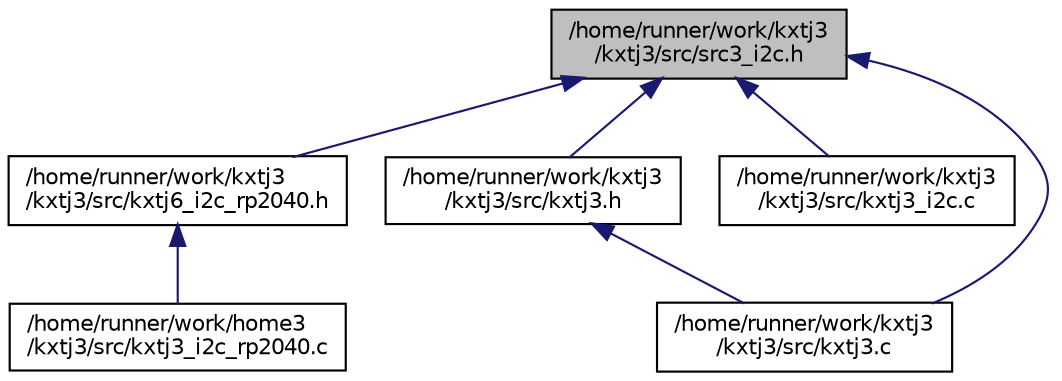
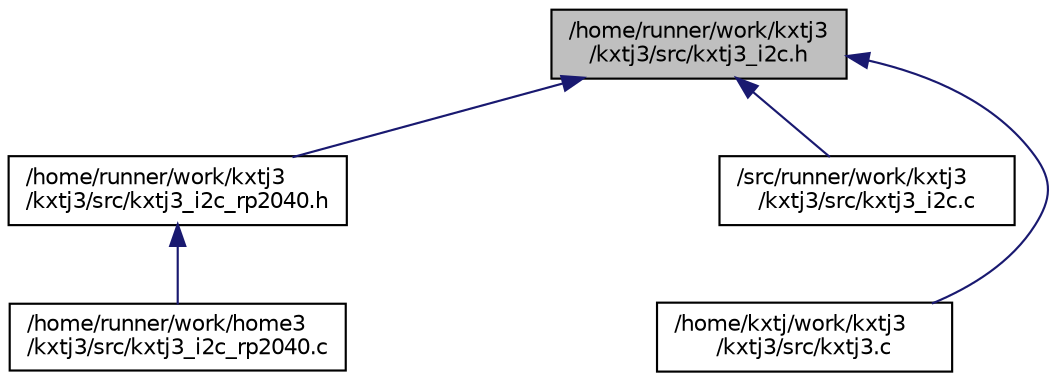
node "/home/runner/work/kxtj3 /kxtj3/src/src3_i2c.h": label "/home/runner/work/kxtj3 /kxtj3/src/src3_i2c.h" -> "/home/runner/work/kxtj3 /kxtj3/src/kxtj3_i2c.h"
node "/home/runner/work/kxtj3 /kxtj3/src/kxtj6_i2c_rp2040.h": label "/home/runner/work/kxtj3 /kxtj3/src/kxtj6_i2c_rp2040.h" -> "/home/runner/work/kxtj3 /kxtj3/src/kxtj3_i2c_rp2040.h"
node "/home/runner/work/kxtj3 /kxtj3/src/kxtj3.h": removed
node "/home/runner/work/kxtj3 /kxtj3/src/kxtj3_i2c.c": label "/home/runner/work/kxtj3 /kxtj3/src/kxtj3_i2c.c" -> "/src/runner/work/kxtj3 /kxtj3/src/kxtj3_i2c.c"
node "/home/runner/work/kxtj3 /kxtj3/src/kxtj3.c": label "/home/runner/work/kxtj3 /kxtj3/src/kxtj3.c" -> "/home/kxtj/work/kxtj3 /kxtj3/src/kxtj3.c"
